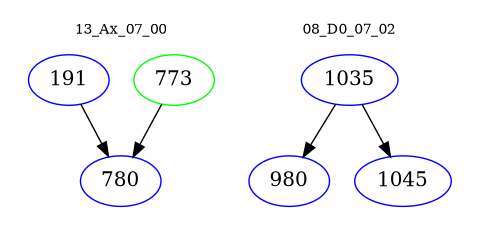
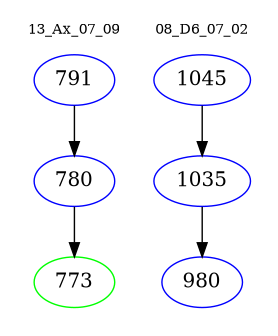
cluster "13_Ax_07_00": label "13_Ax_07_00" -> "13_Ax_07_09"
cluster "08_D0_07_02": label "08_D0_07_02" -> "08_D6_07_02"
node "191": label "191" -> "791"
edge "773" -> "780": reversed
edge "1035" -> "1045": reversed
